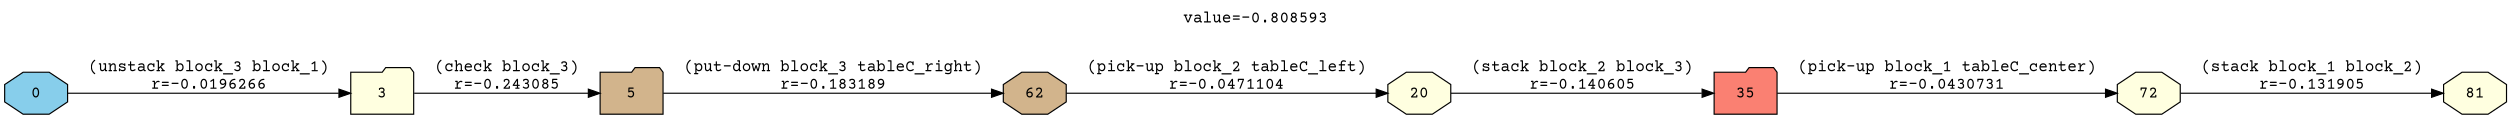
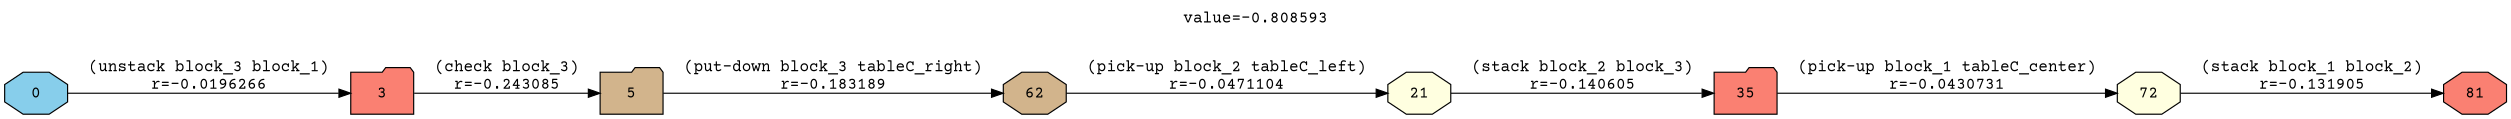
node "3": fillcolor lightyellow -> salmon
node "20": label "20" -> "21"
node "81": fillcolor lightyellow -> salmon
